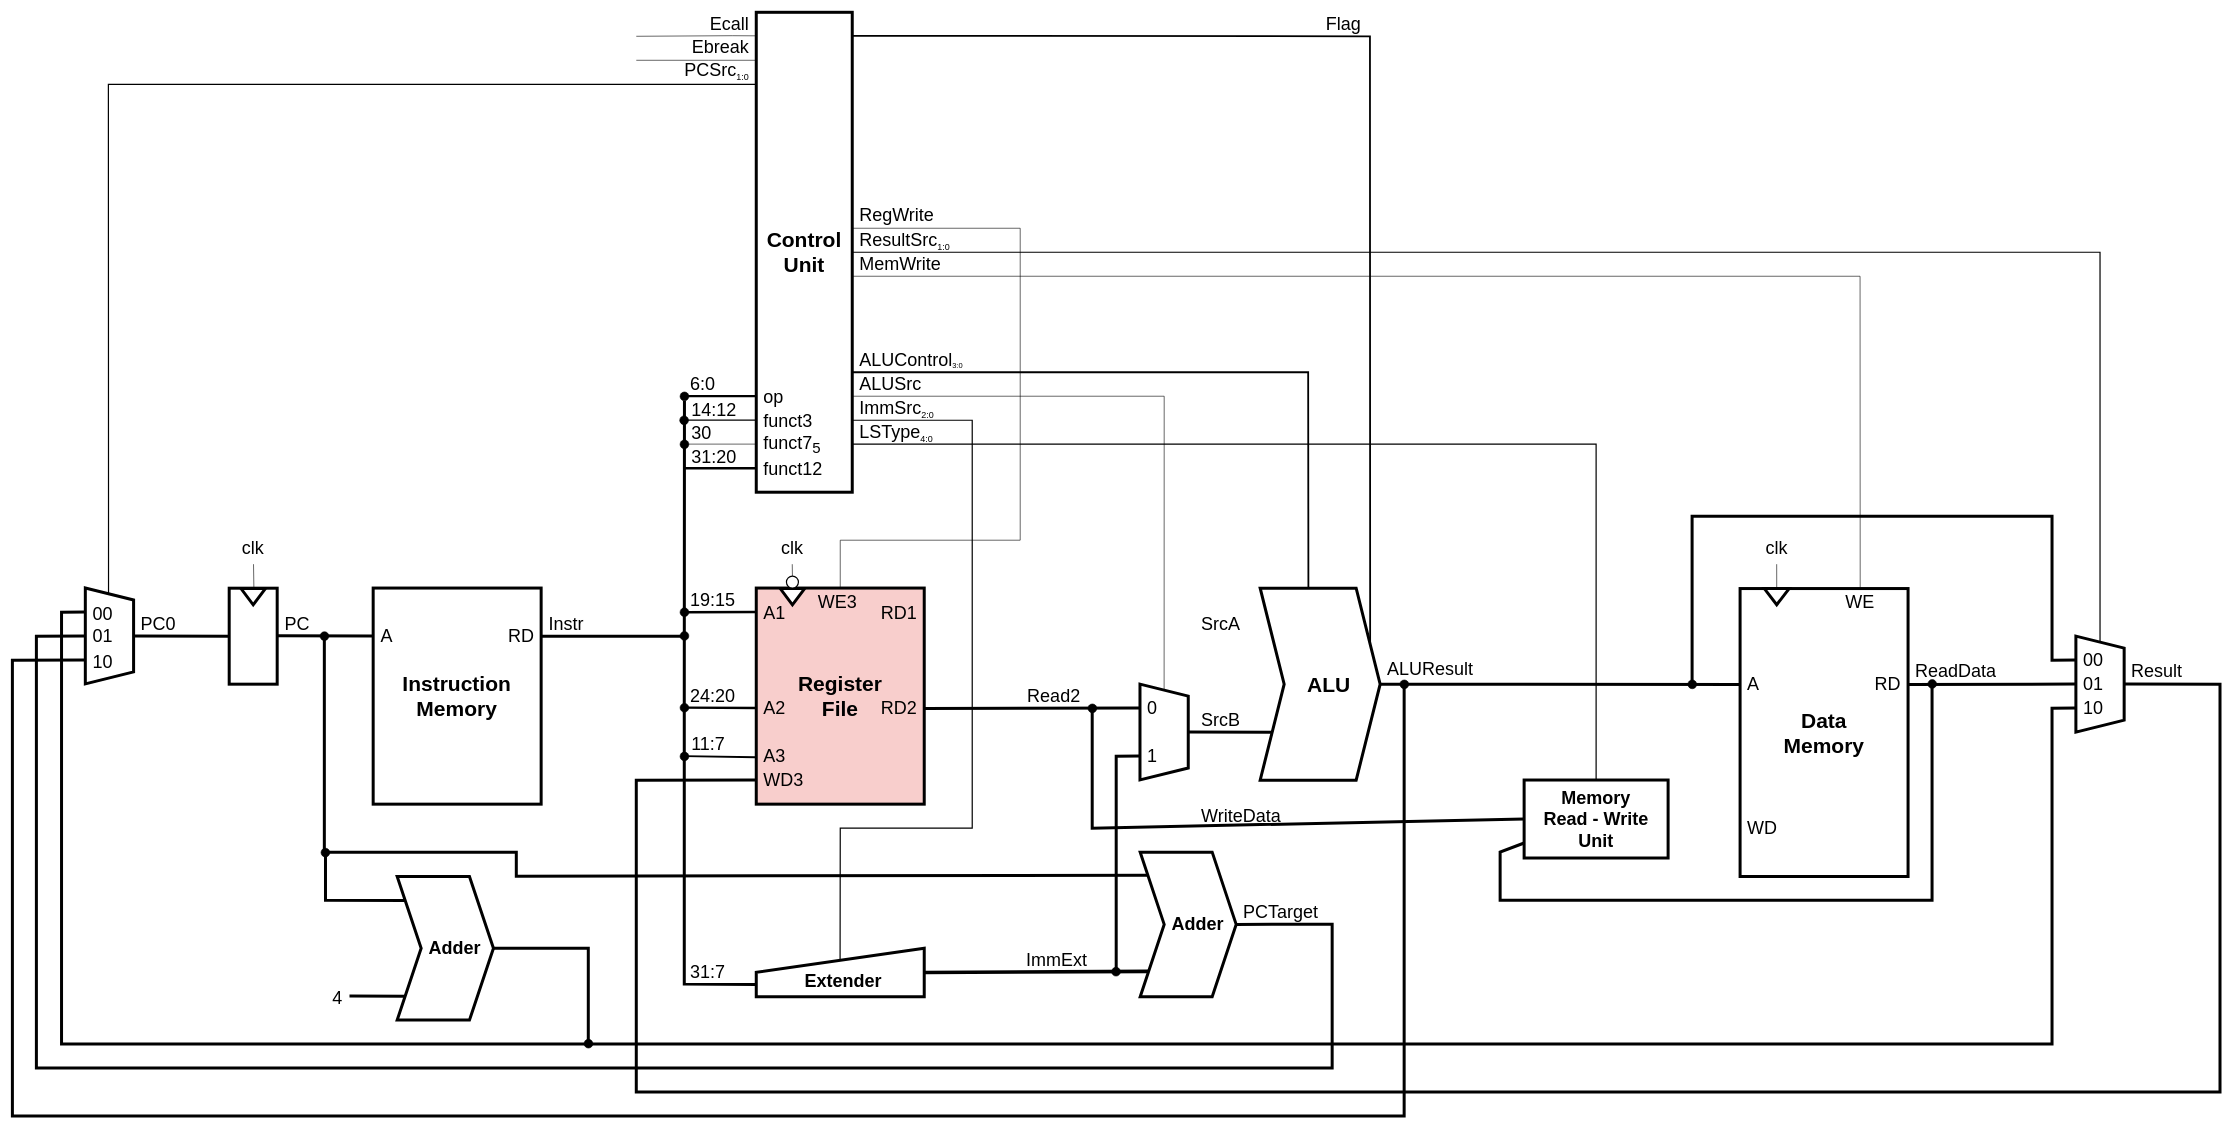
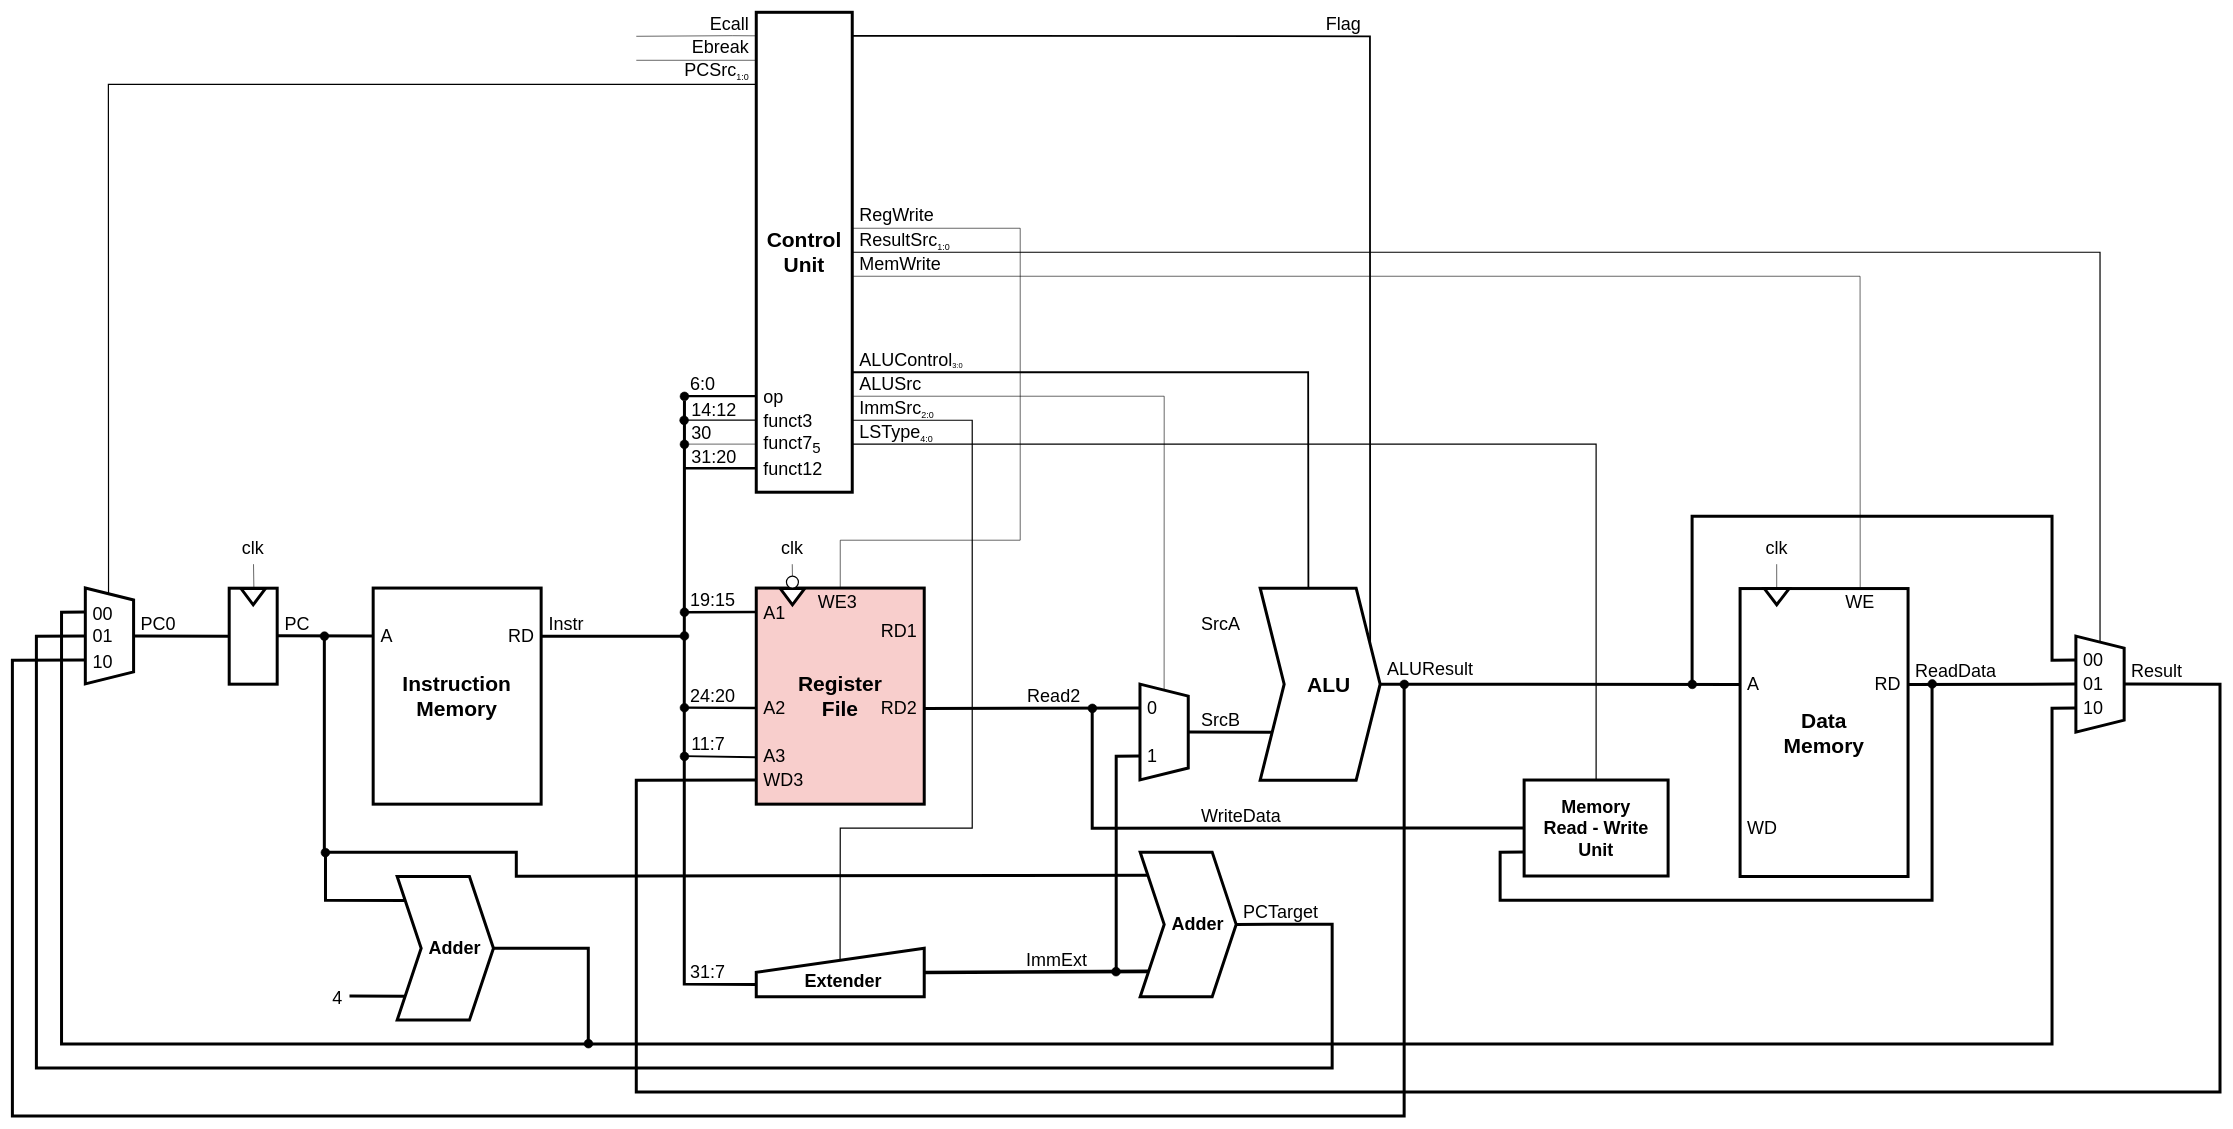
node "RD1": moved (900, 613) -> (900, 631)
node "Memory Read - Write Unit": size 144x78 -> 144x96
